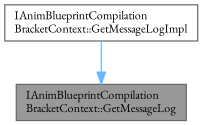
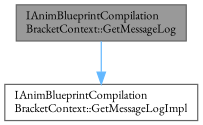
edge "IAnimBlueprintCompilation BracketContext::GetMessageLogImpl" -> "IAnimBlueprintCompilation BracketContext::GetMessageLog": reversed
